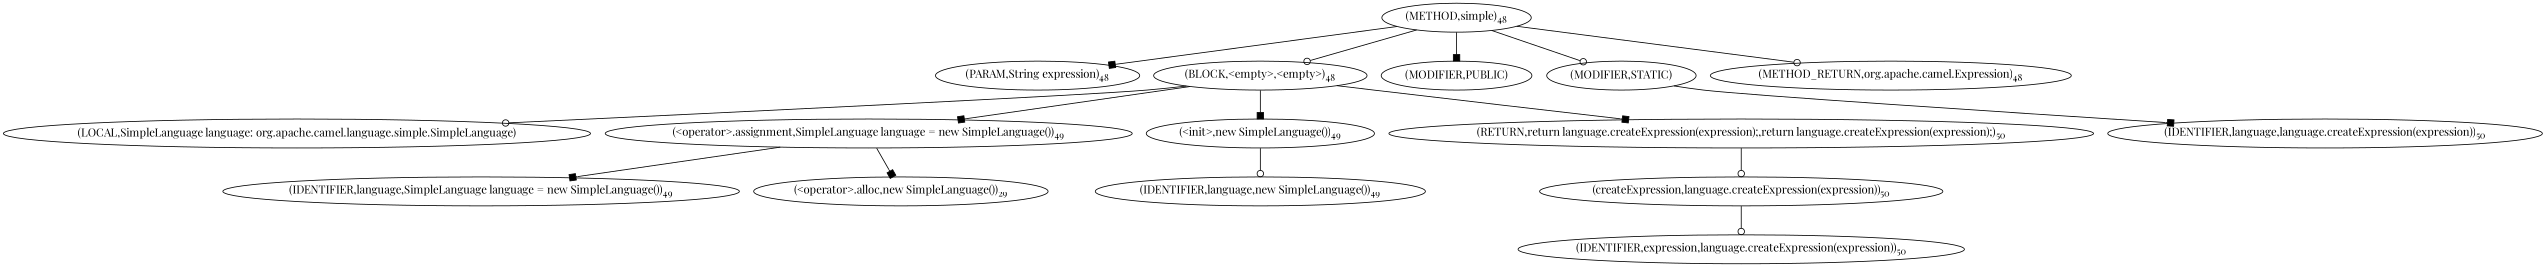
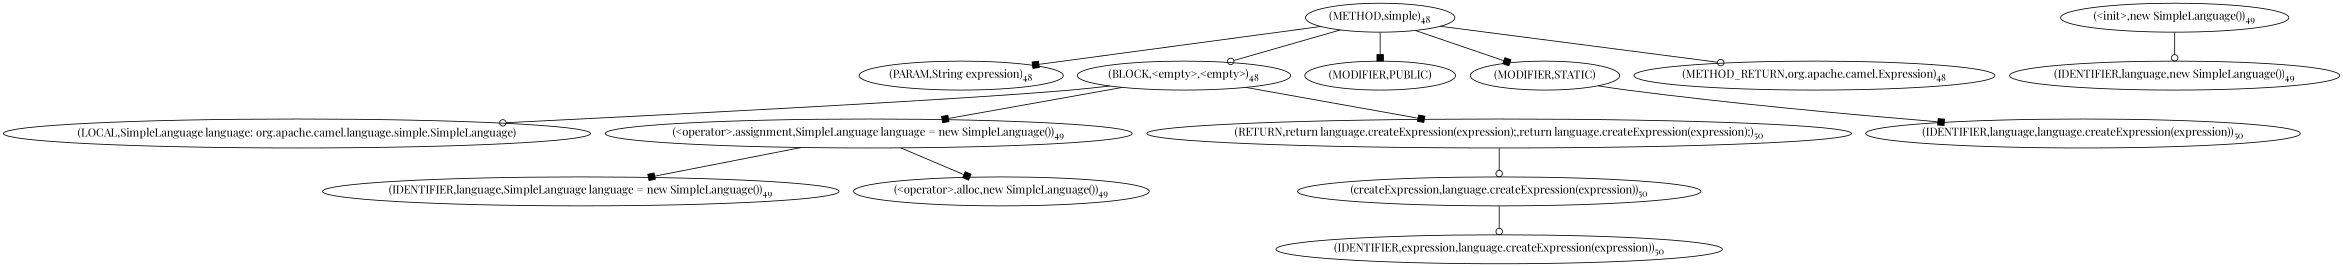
edge "(METHOD,simple)" -> "(MODIFIER,STATIC)": arrowhead odot -> box
edge "(BLOCK,<empty>,<empty>)" -> "(<init>,new SimpleLanguage())": removed
node "(<operator>.alloc,new SimpleLanguage())": text "29" -> "49"
